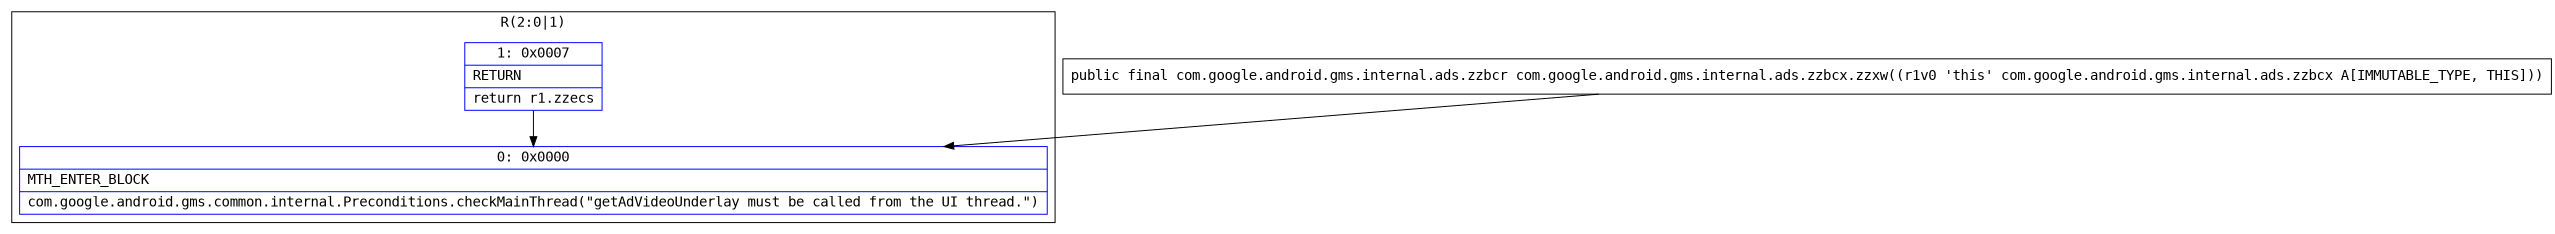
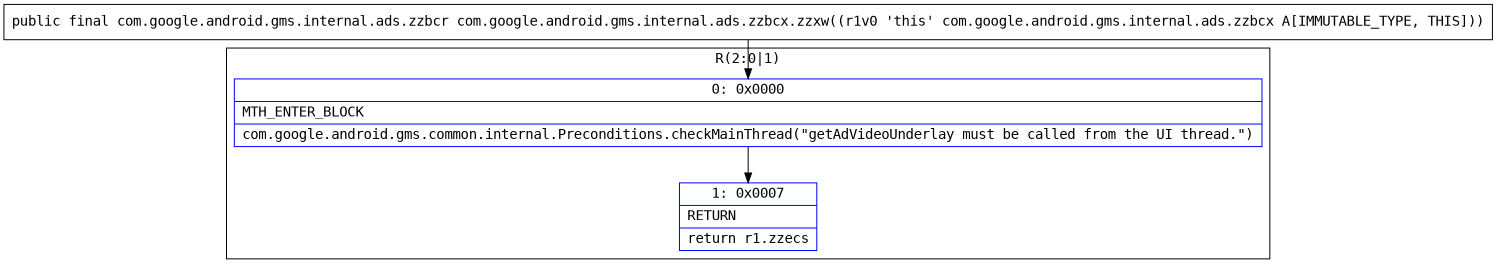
edge "1: 0x0007" -> "0: 0x0000": reversed
